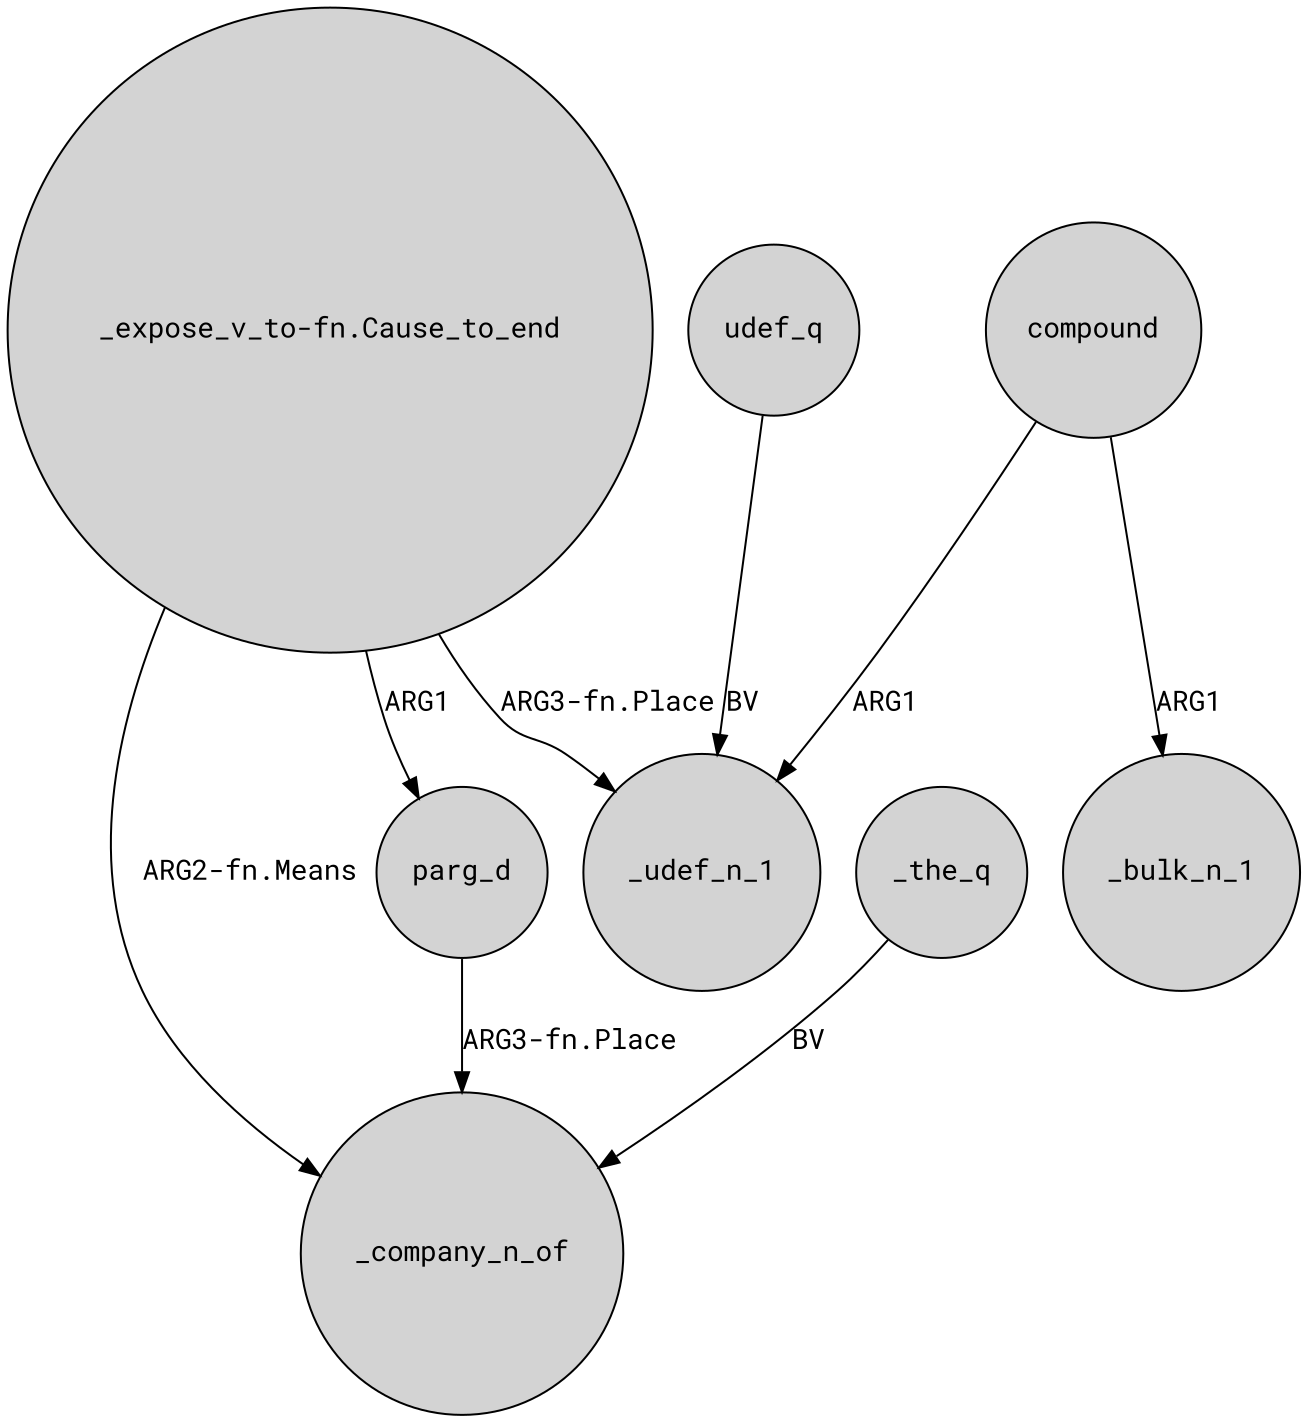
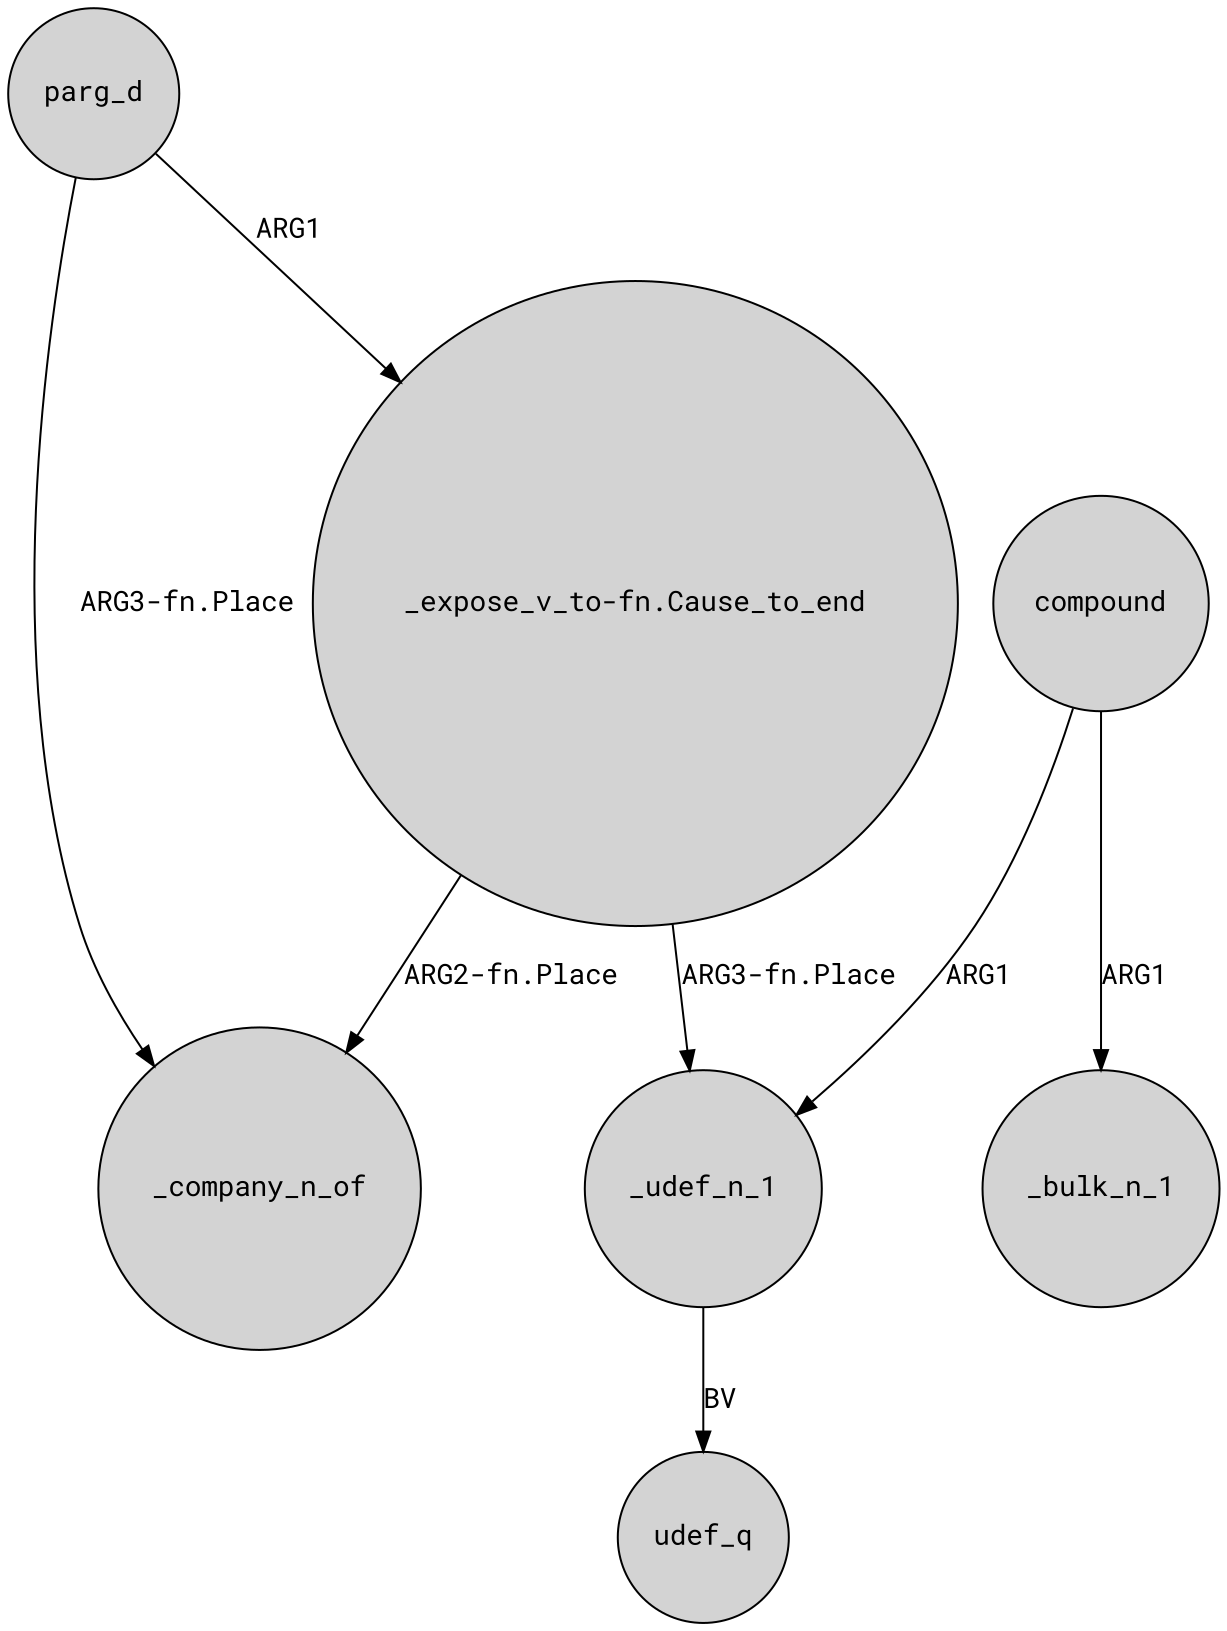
edge "udef_q" -> "_udef_n_1": reversed
edge "_expose_v_to-fn.Cause_to_end" -> "parg_d": reversed
edge "_expose_v_to-fn.Cause_to_end" -> "_company_n_of": label "ARG2-fn.Means" -> "ARG2-fn.Place"
node "_the_q": removed
